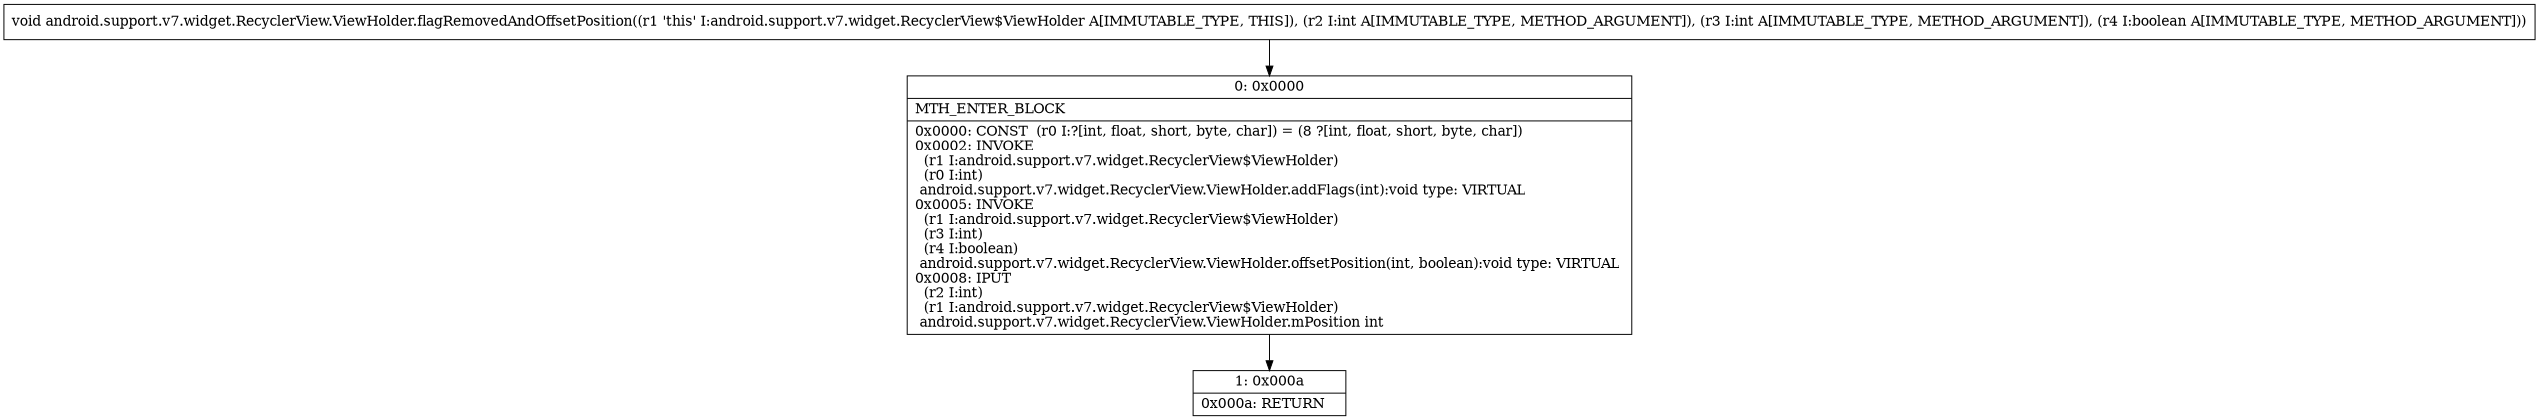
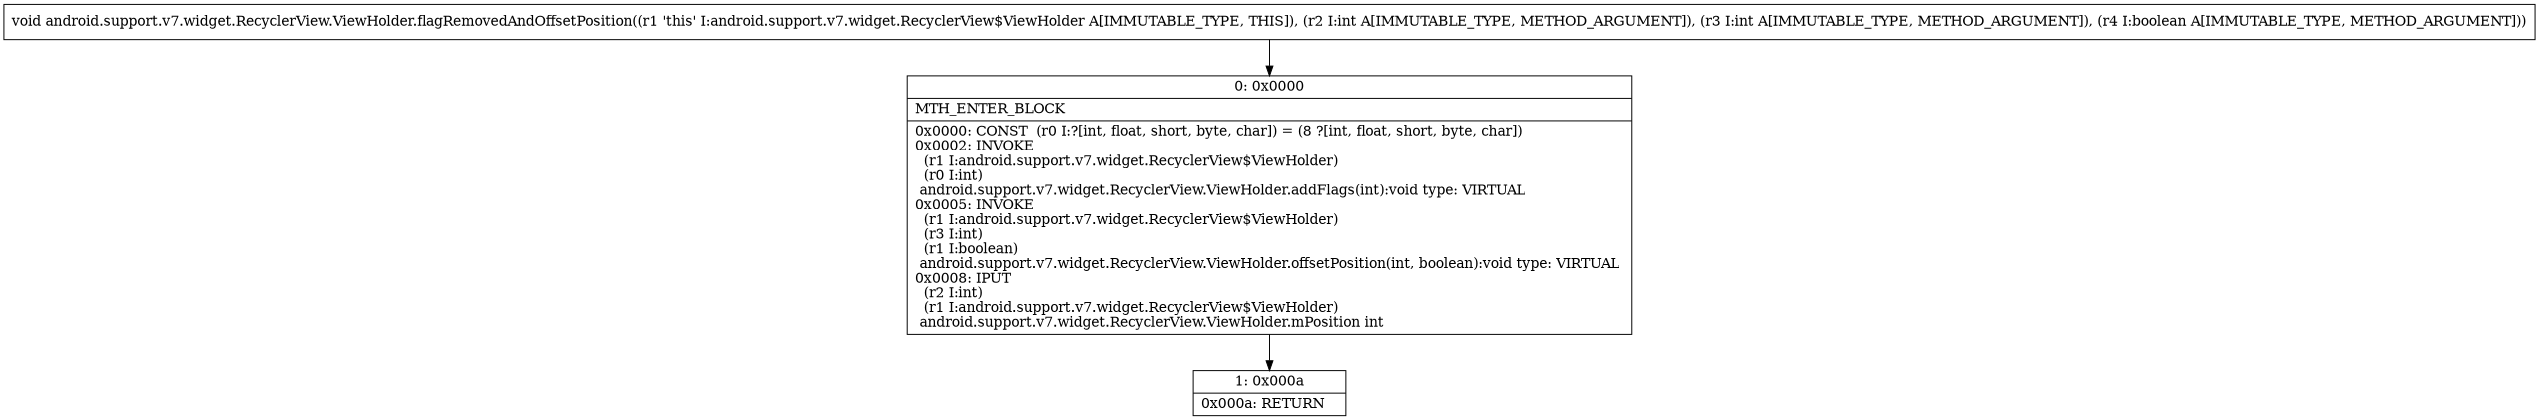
node "0: 0x0000": text "(r4 I:boolean)" -> "(r1 I:boolean)"
